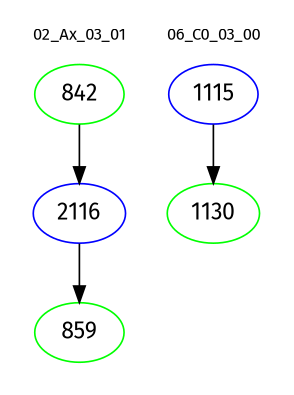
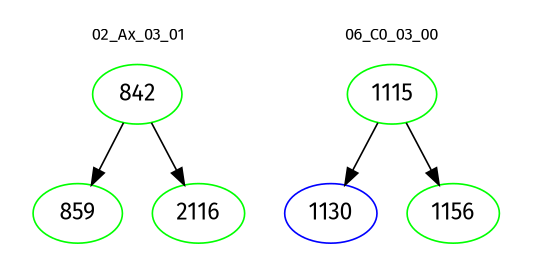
node "1115": color blue -> green
node "2116": color blue -> green
node "1130": color green -> blue
node "1156": added
edge "2116" -> "859": now "842" -> "859"
